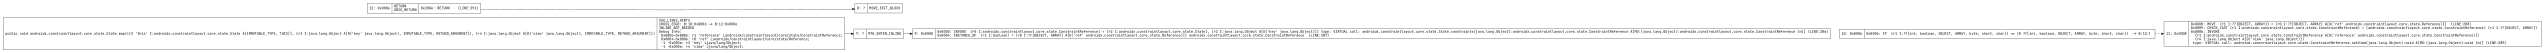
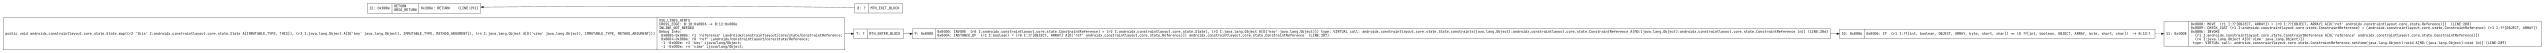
node "8: ?": text "MOVE_EXIT_BLOCK" -> "MTH_EXIT_BLOCK"
edge "12: 0x000e" -> "8: ?": reversed
node "7: ?": text "MTH_ENTER_INLINE" -> "MTH_ENTER_BLOCK"
edge "9: 0x0000" -> "10: 0x0006": added
